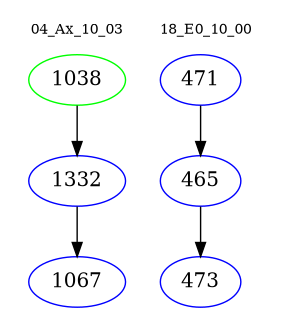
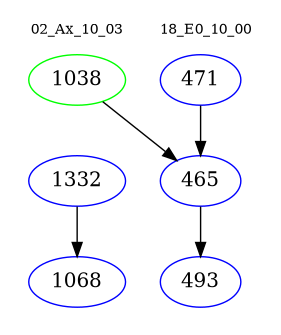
cluster "04_Ax_10_03": label "04_Ax_10_03" -> "02_Ax_10_03"
edge "1038" -> "1332": now "1038" -> "465"
node "1067": label "1067" -> "1068"
node "473": label "473" -> "493"
